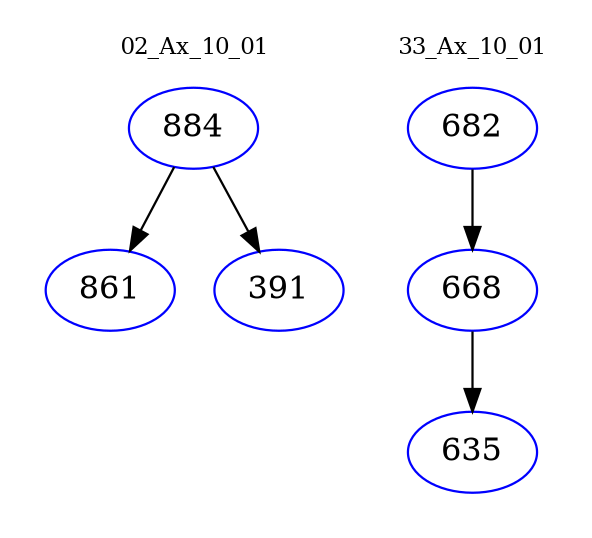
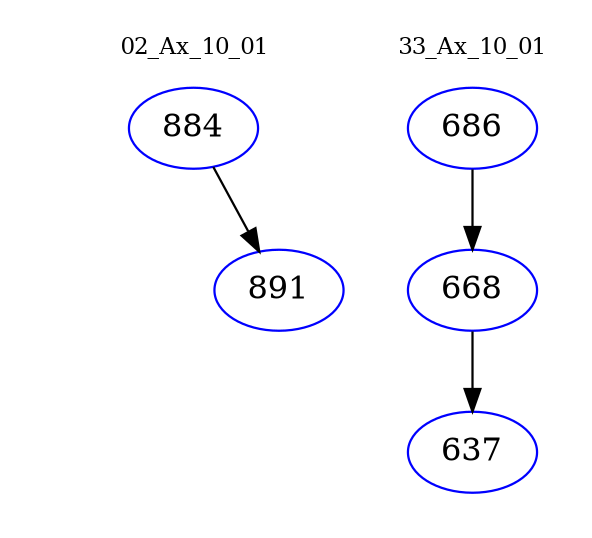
node "682": label "682" -> "686"
node "861": removed
node "391": label "391" -> "891"
node "635": label "635" -> "637"
